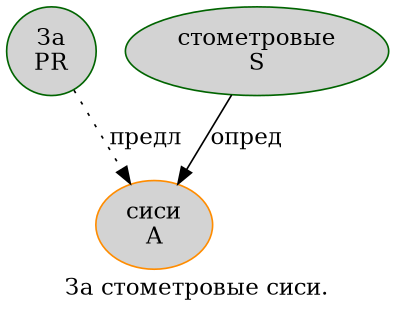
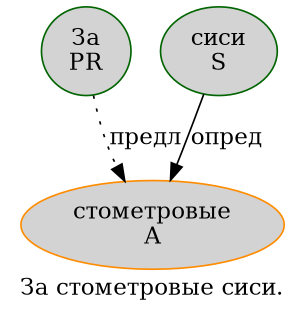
node "стометровые S": label "стометровые S" -> "сиси S"
node "сиси A": label "сиси A" -> "стометровые A"
